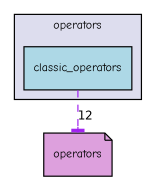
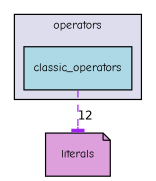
node "operators": label "operators" -> "literals"
